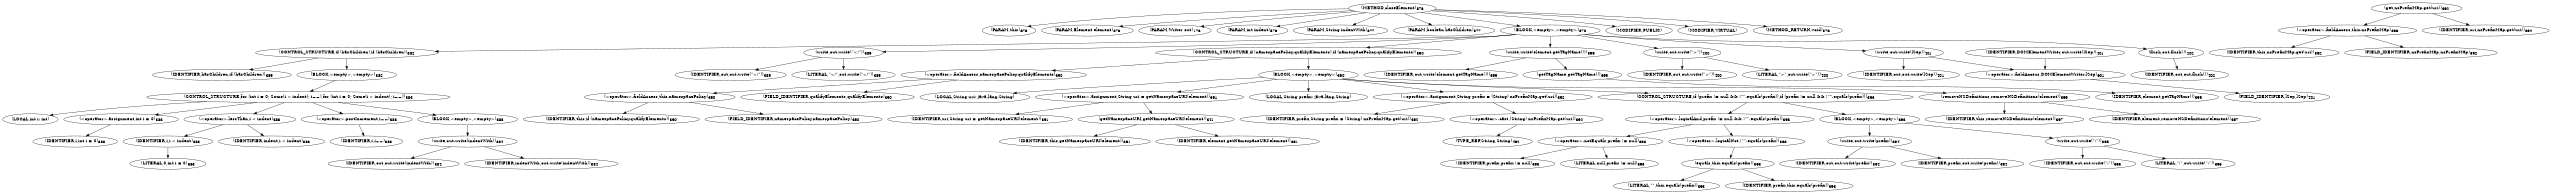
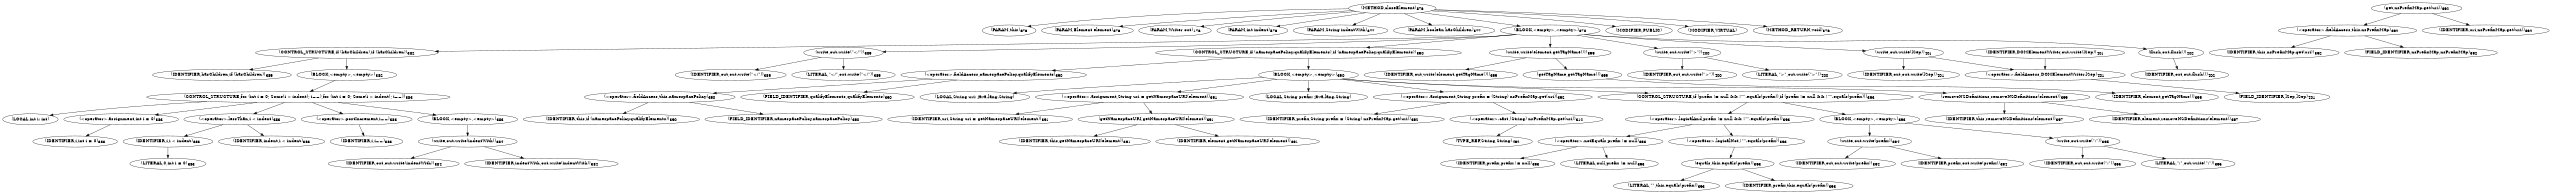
node "(<operator>.fieldAccess,this.nsPrefixMap)": text "396" -> "392"
node "(<operator>.fieldAccess,DOMElementWriter.lSep)": text "601" -> "401"
node "(getNamespaceURI,getNamespaceURI(element))": text "341" -> "391"
node "(<operator>.cast,(String) nsPrefixMap.get(uri))": text "392" -> "312"
